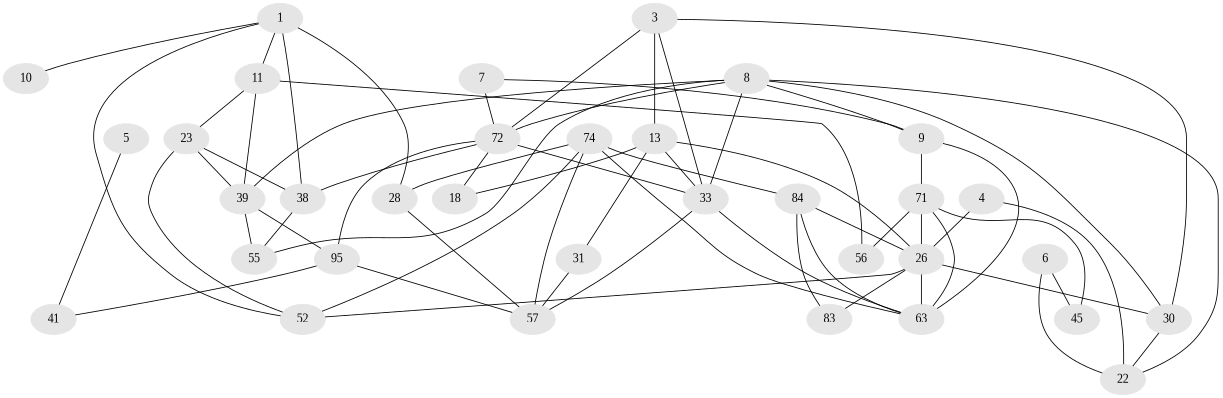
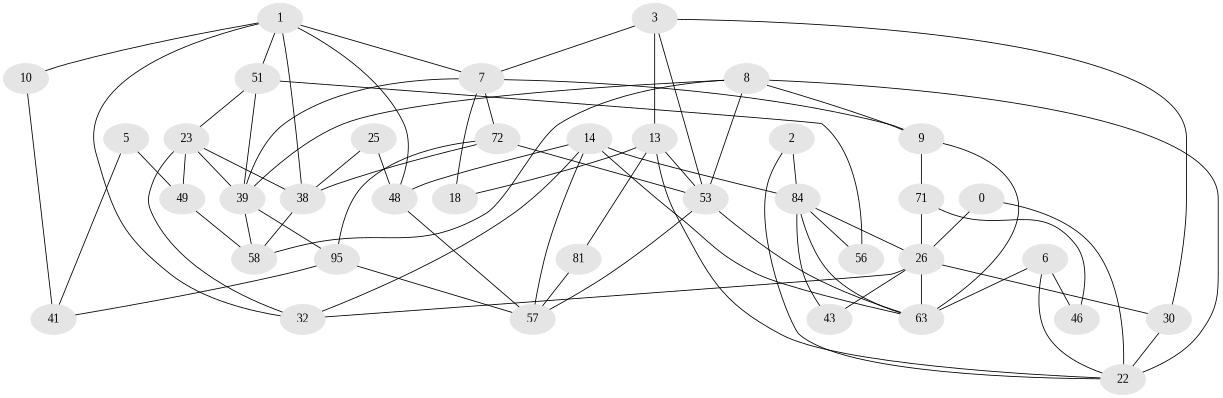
edge "1" -- "7": added
edge "3" -- "72": now "3" -- "7"
node "11": label "11" -> "51"
edge "8" -- "72": removed
edge "7" -- "39": added
node "25": added
node "74": label "74" -> "14"
node "2": added
edge "8" -- "30": removed
edge "13" -- "26": now "13" -- "22"
edge "72" -- "18": now "7" -- "18"
edge "10" -- "41": added
node "49": added
node "28": label "28" -> "48"
node "33": label "33" -> "53"
node "4": label "4" -> "0"
edge "71" -- "56": now "84" -- "56"
node "55": label "55" -> "58"
node "31": label "31" -> "81"
edge "71" -- "63": now "6" -- "63"
node "52": label "52" -> "32"
node "83": label "83" -> "43"
node "45": label "45" -> "46"
